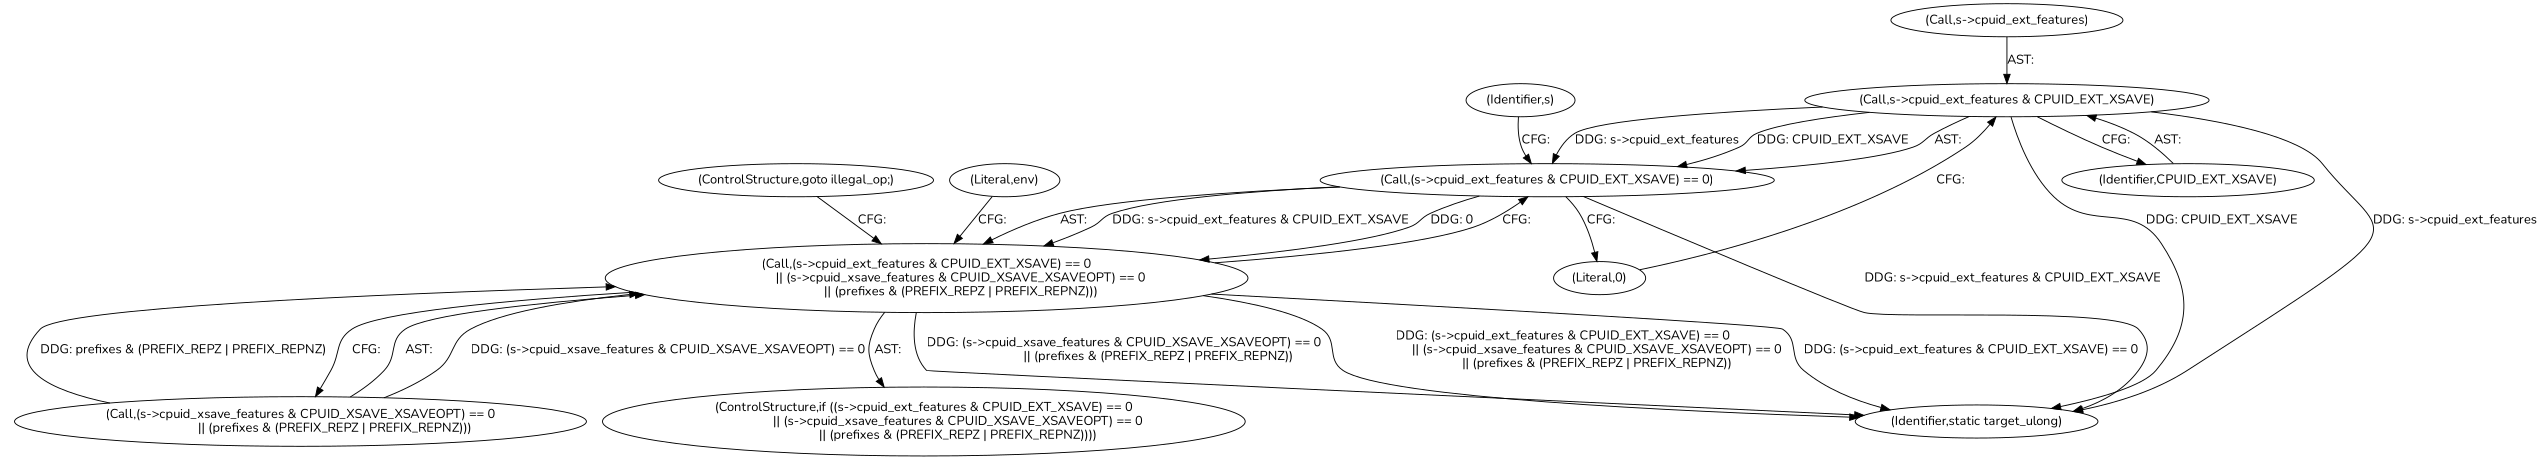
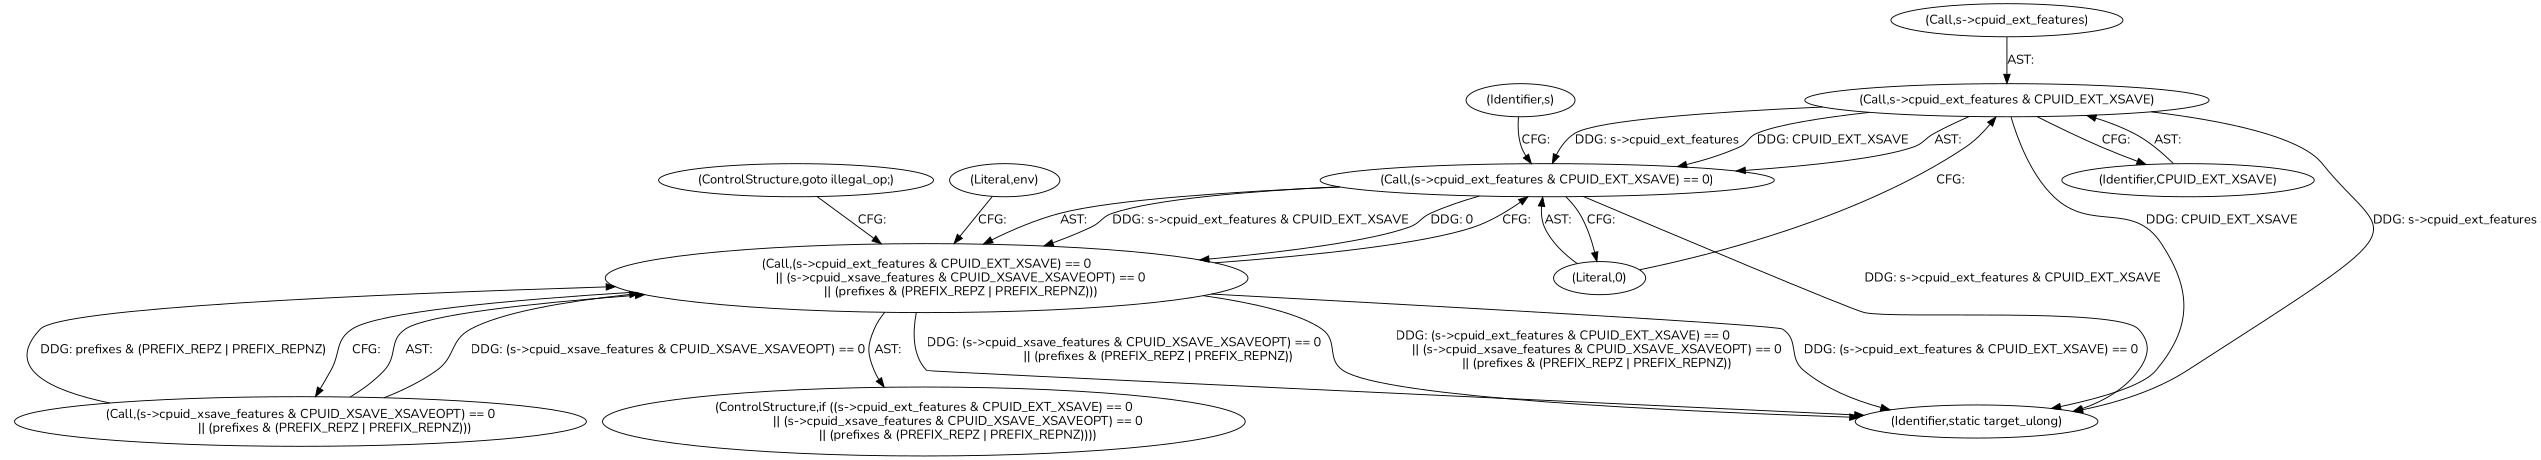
edge "(Literal,0)" -> "(Call,(s->cpuid_ext_features & CPUID_EXT_XSAVE) == 0)": added, label "AST:"
